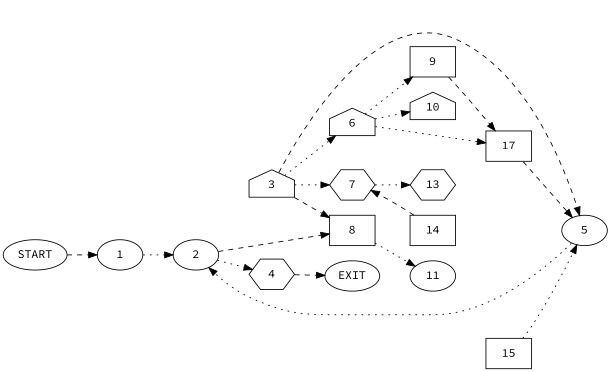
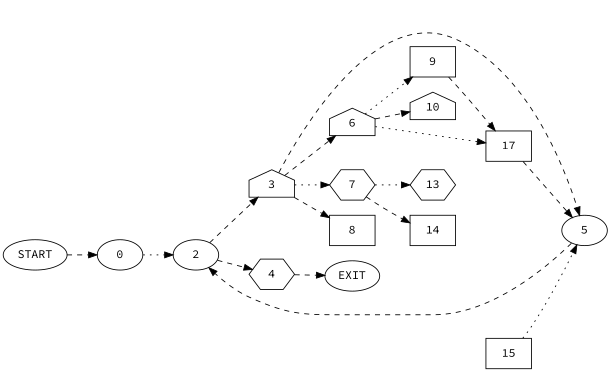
edge "6" -> "10": style dotted -> dashed
edge "3" -> "6": style dotted -> dashed
edge "14" -> "7": reversed
edge "2" -> "8": now "2" -> "3"
node "1": label "1" -> "0"
edge "2" -> "4": style dotted -> dashed
node "11": removed
edge "5" -> "2": style dotted -> dashed
